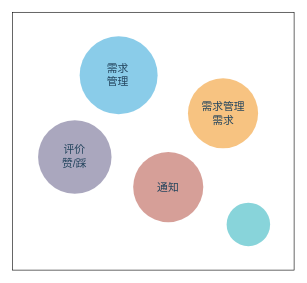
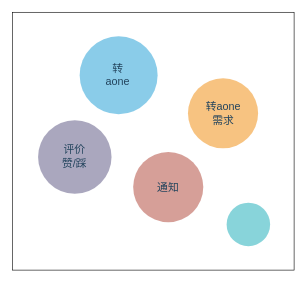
node "需求管理": label "需求管理" -> "转aone"
node "需求管理 需求": label "需求管理 需求" -> "转aone 需求"
